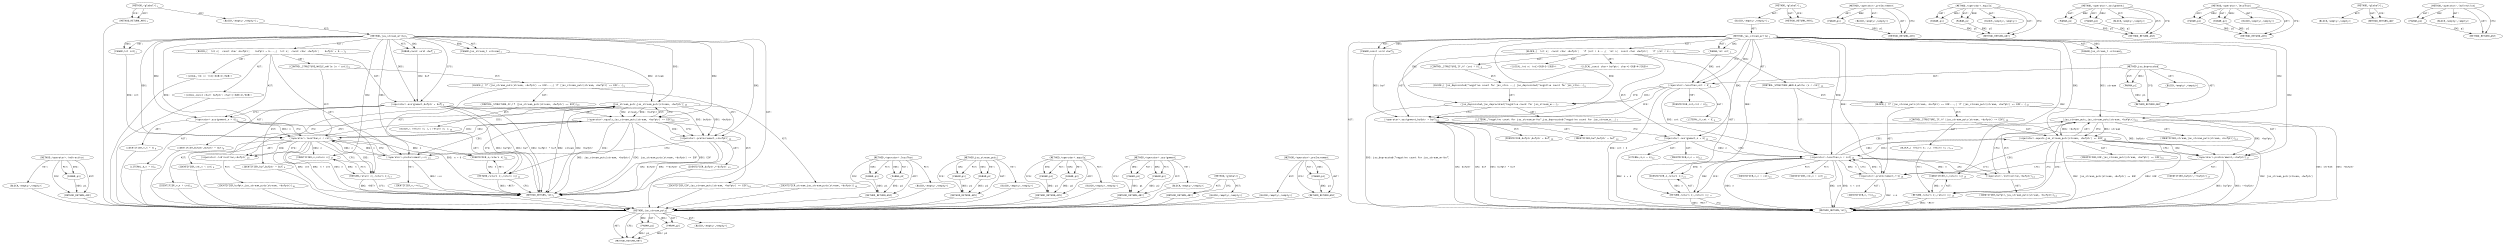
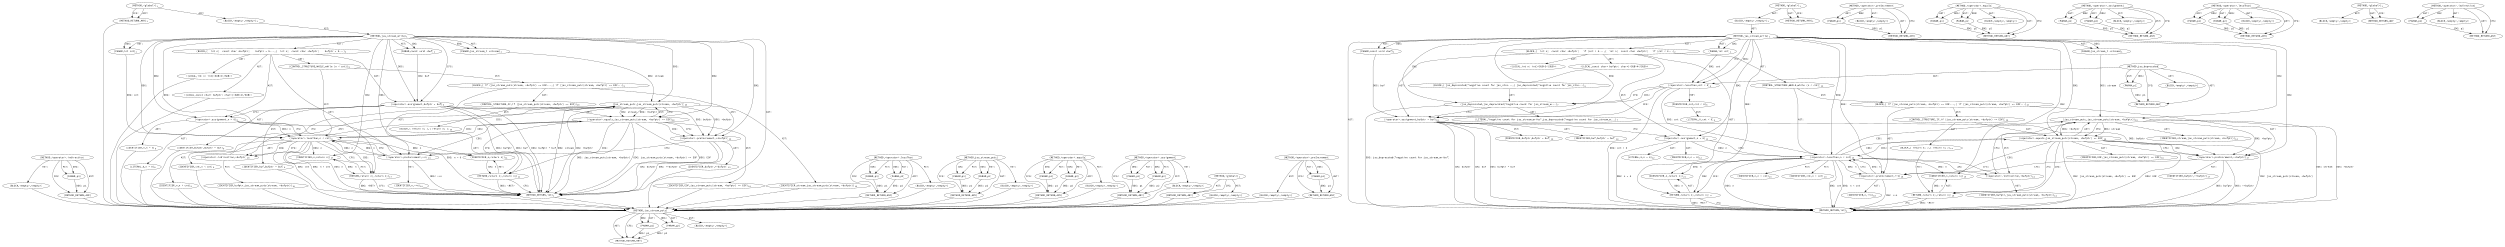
node "(CONTROL_STRUCTURE,IF,if (cnt < 0))": removed
edge "(<operator>.lessThan,cnt < 0)" -> "(LITERAL,0,cnt < 0)": now "(IDENTIFIER,cnt,cnt < 0)" -> "(LITERAL,0,cnt < 0)"
